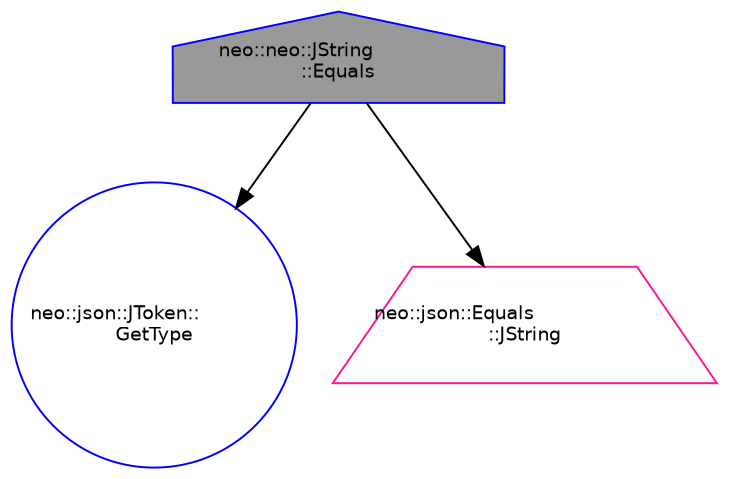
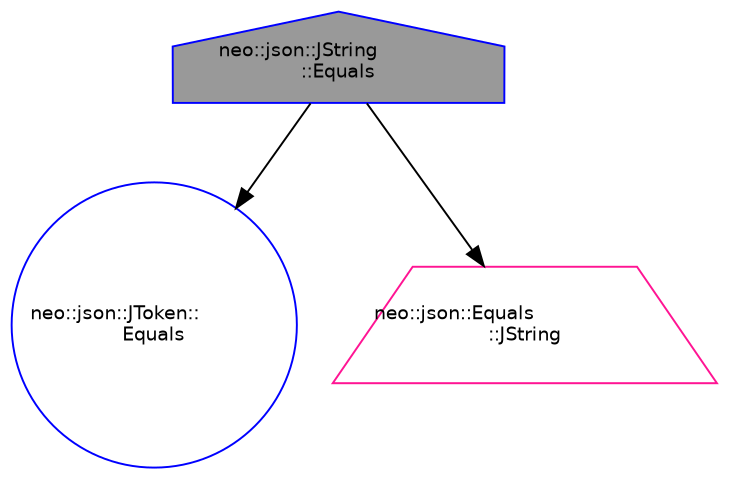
node "neo::neo::JString ::Equals": label "neo::neo::JString ::Equals" -> "neo::json::JString ::Equals"
node "neo::json::JToken:: GetType": label "neo::json::JToken:: GetType" -> "neo::json::JToken:: Equals"
